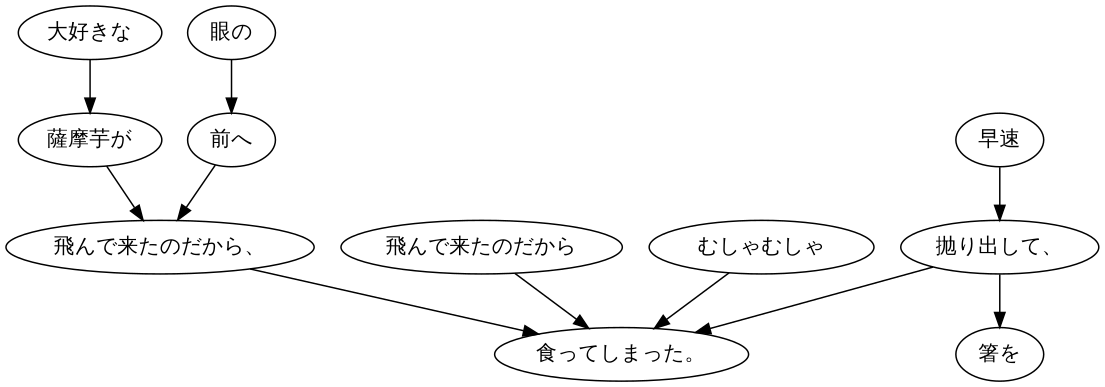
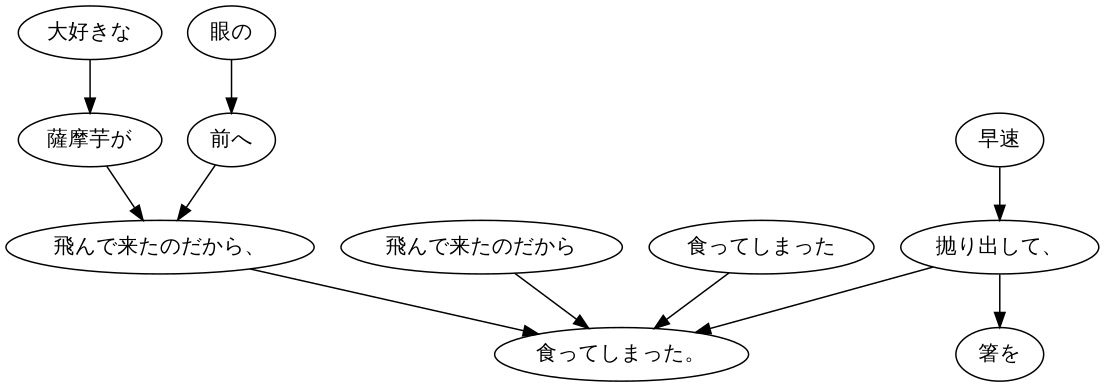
node "むしゃむしゃ": label "むしゃむしゃ" -> "食ってしまった"
